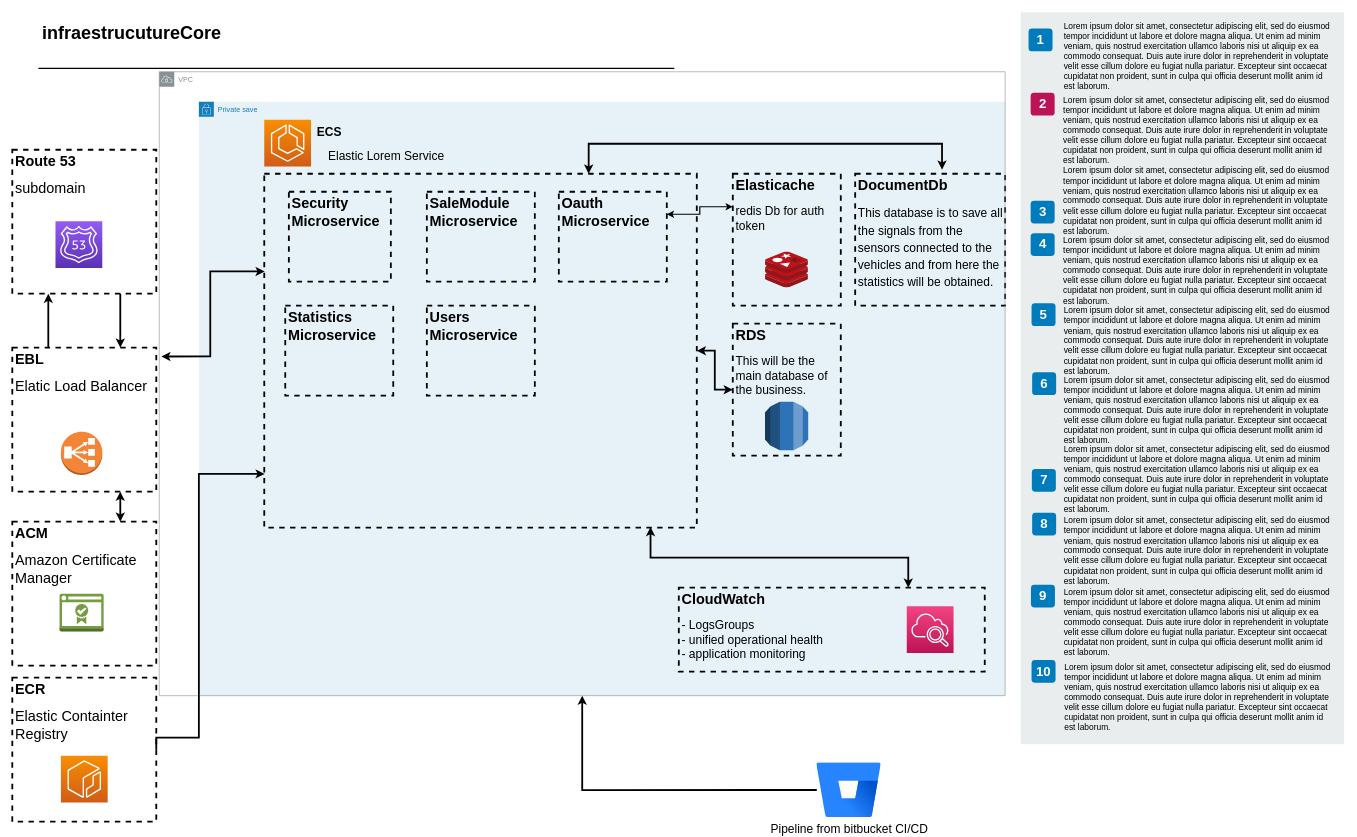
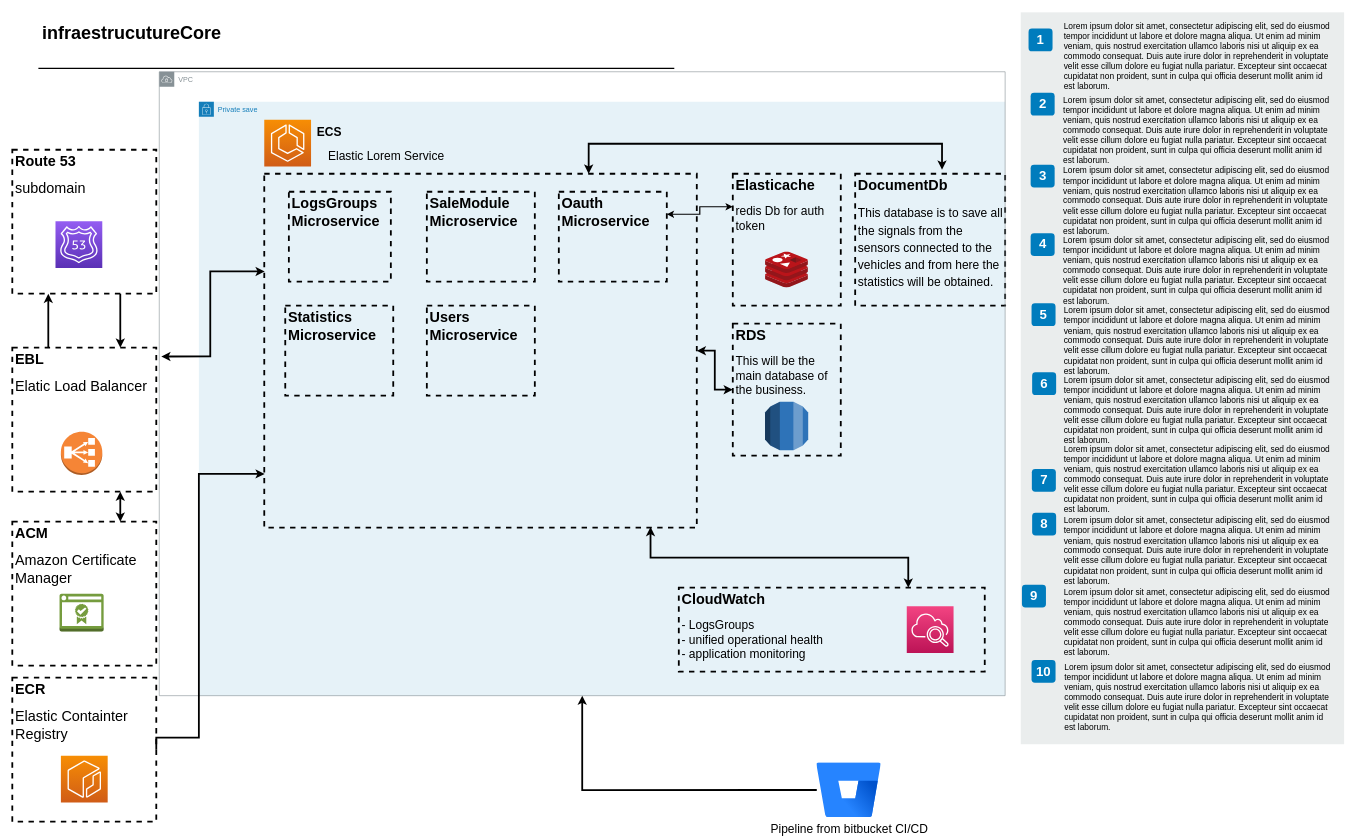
node "2": fillcolor #bc1356 -> #007cbd
node "Security Microservice": label "Security Microservice" -> "LogsGroups Microservice"
node "3": moved (1043, 212) -> (1043, 176)
node "9": moved (1043, 596) -> (1034, 596)
